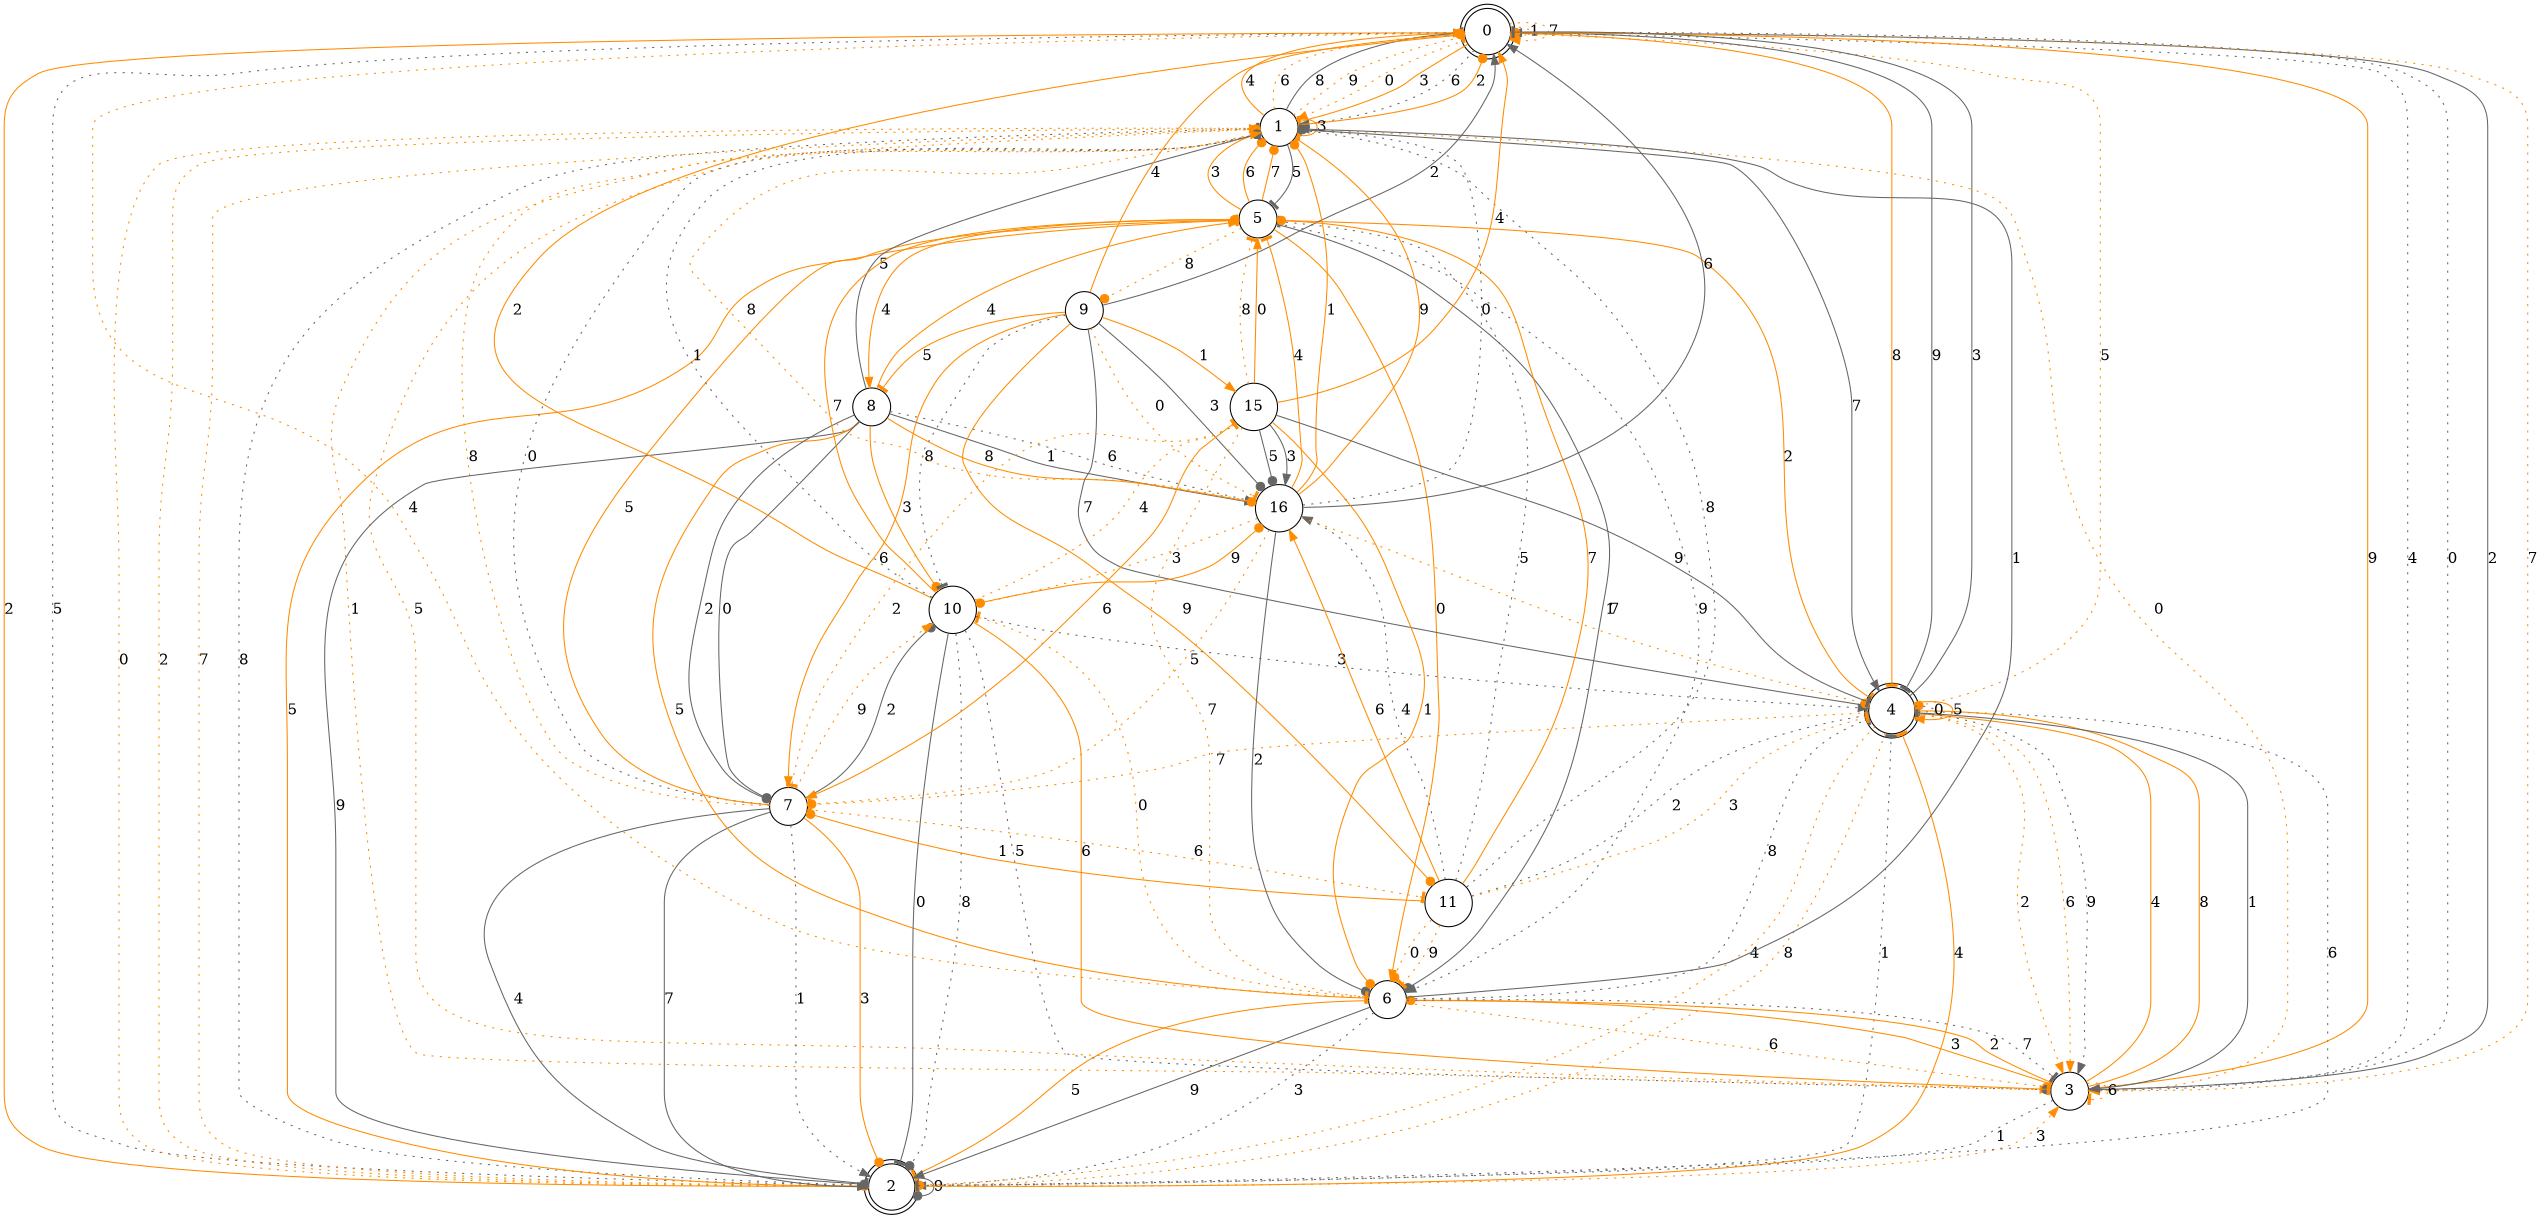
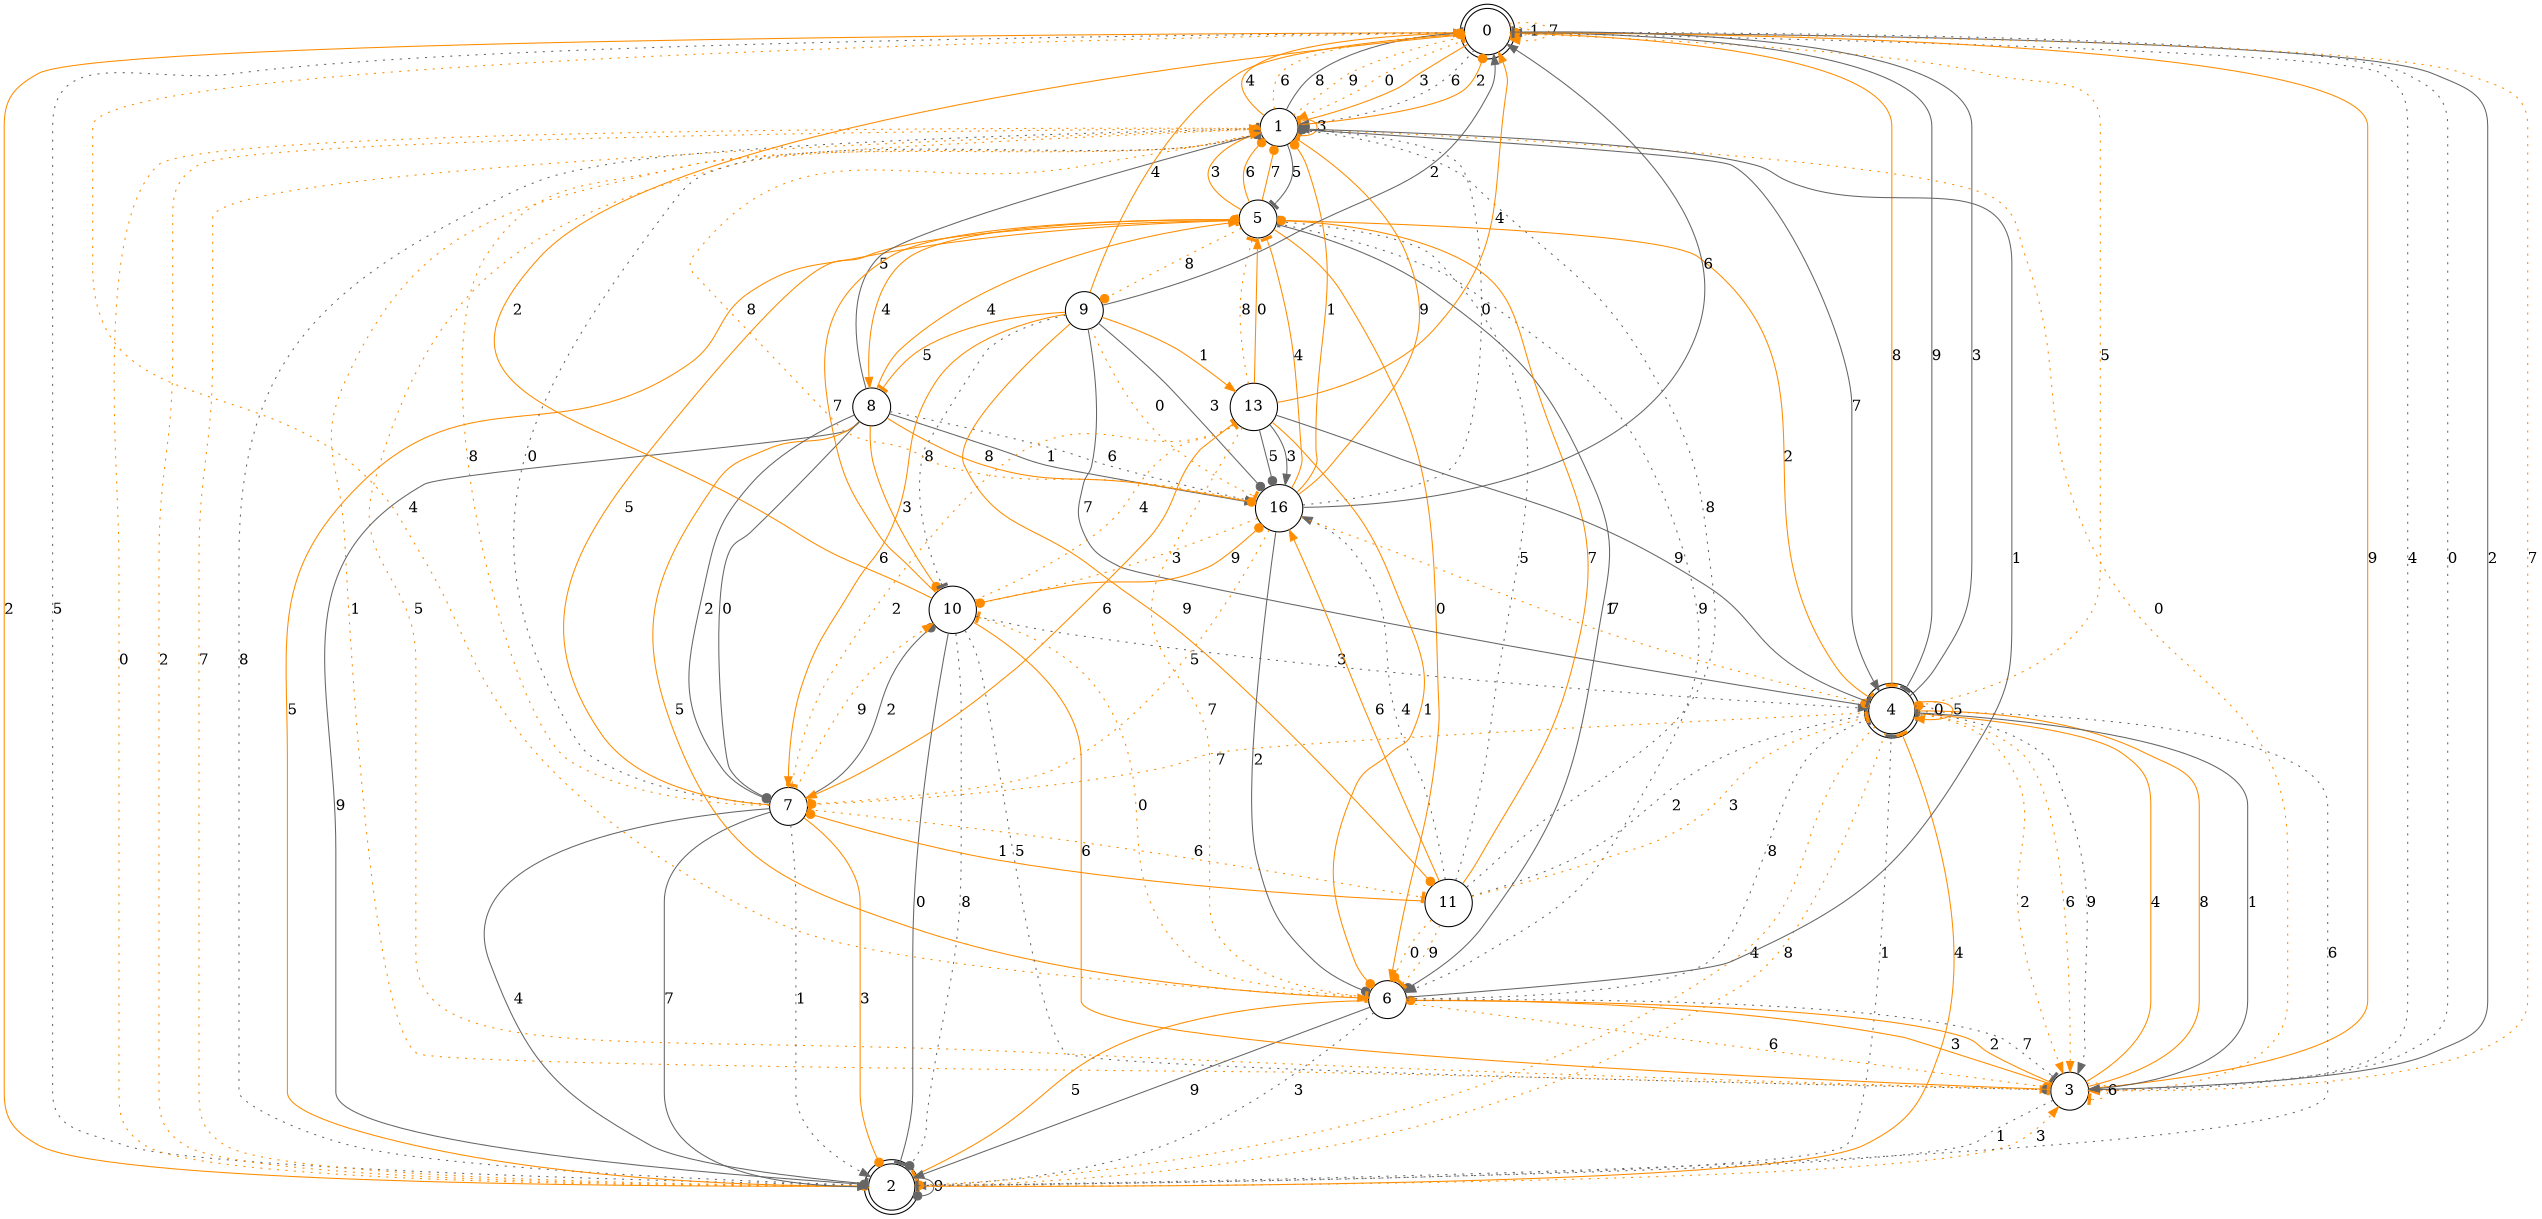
edge "10" -> "1": removed, label "1"
node "15": label "15" -> "13"
edge "8" -> "6": arrowhead tee -> normal
